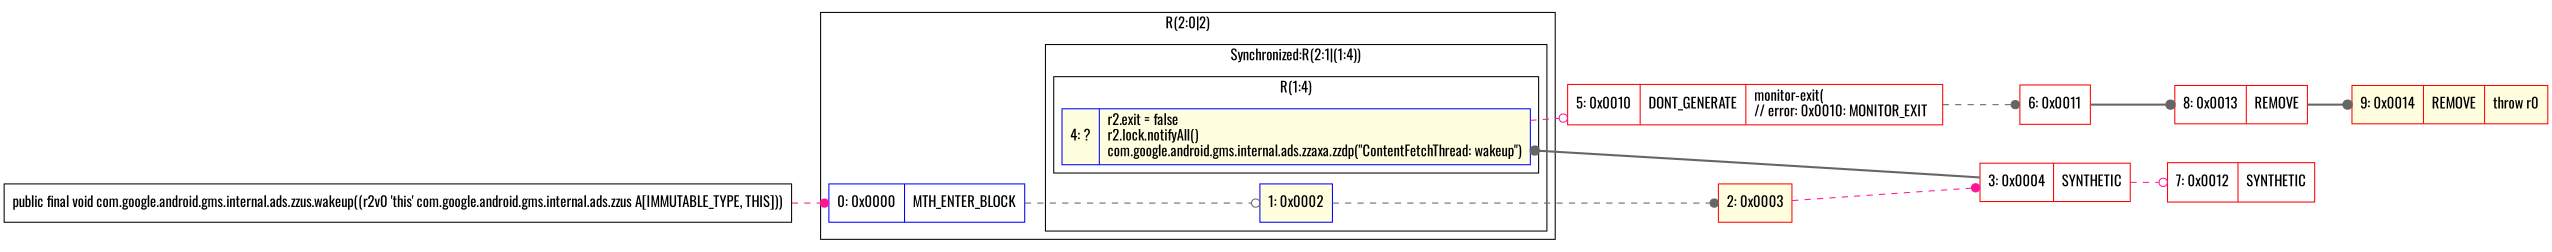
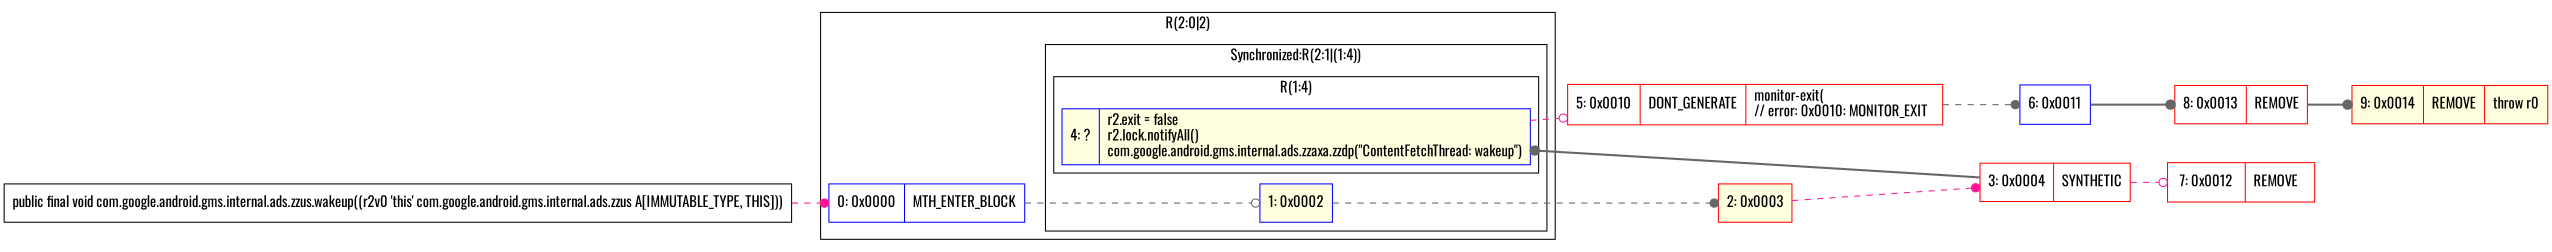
node "6: 0x0011": color red -> blue
node "7: 0x0012": text "SYNTHETIC" -> "REMOVE"
